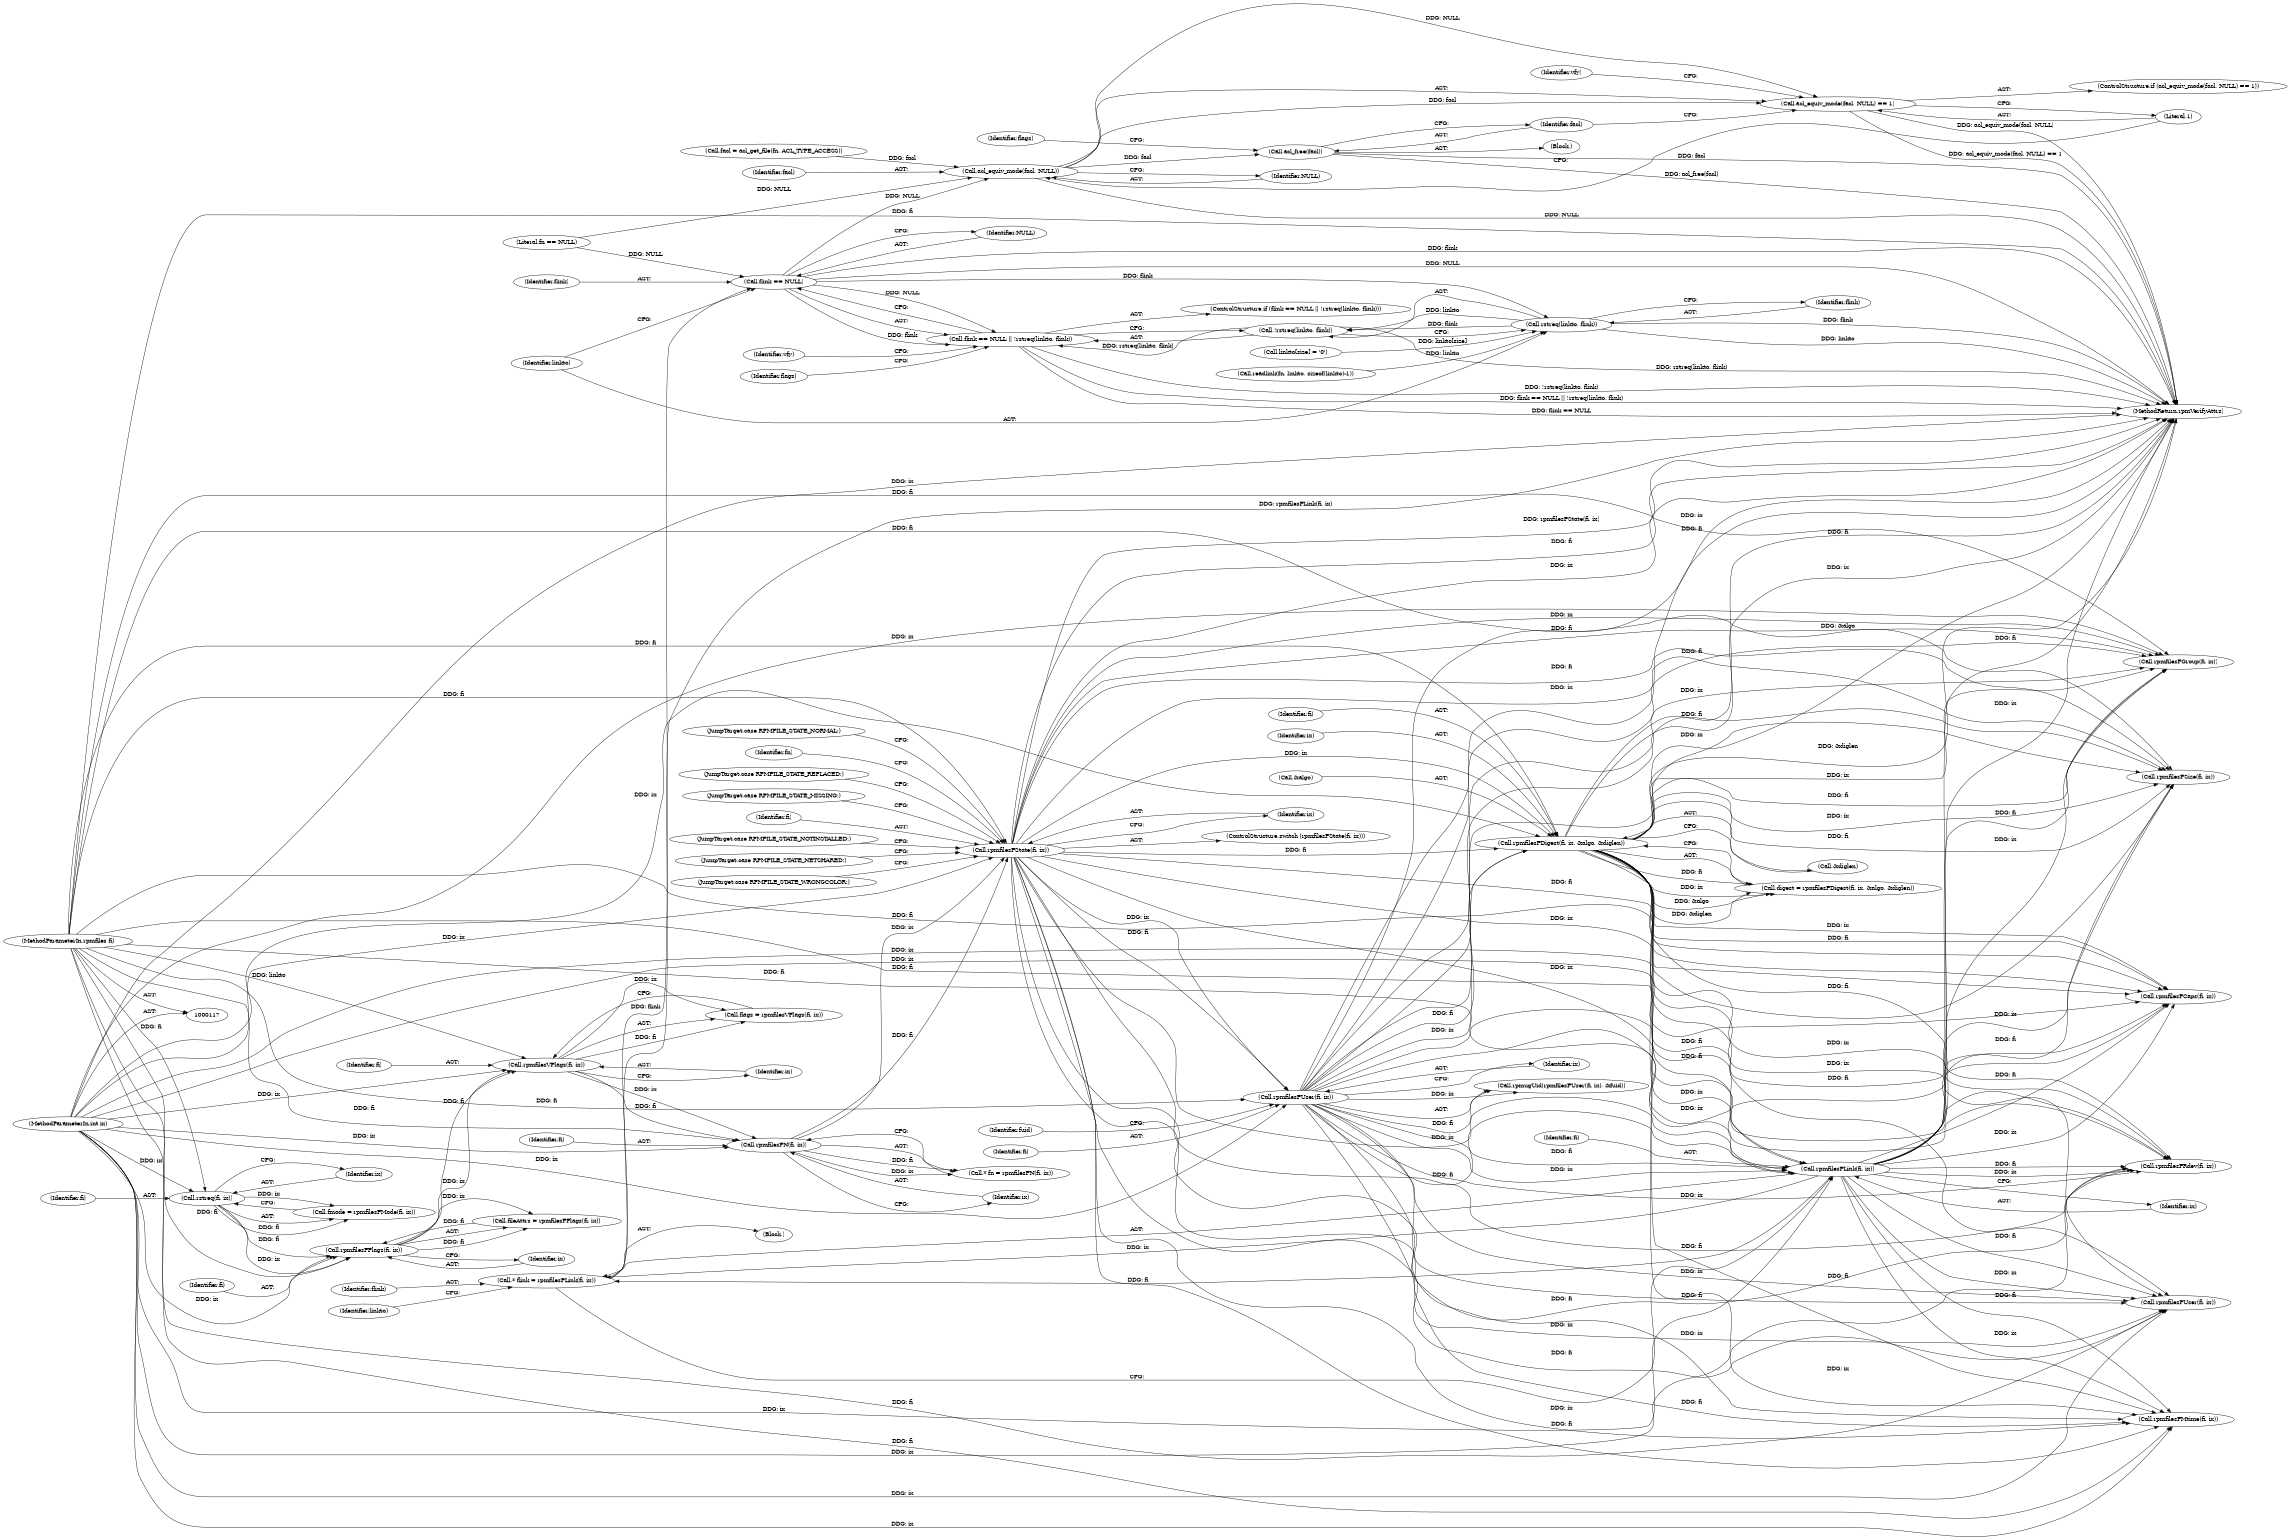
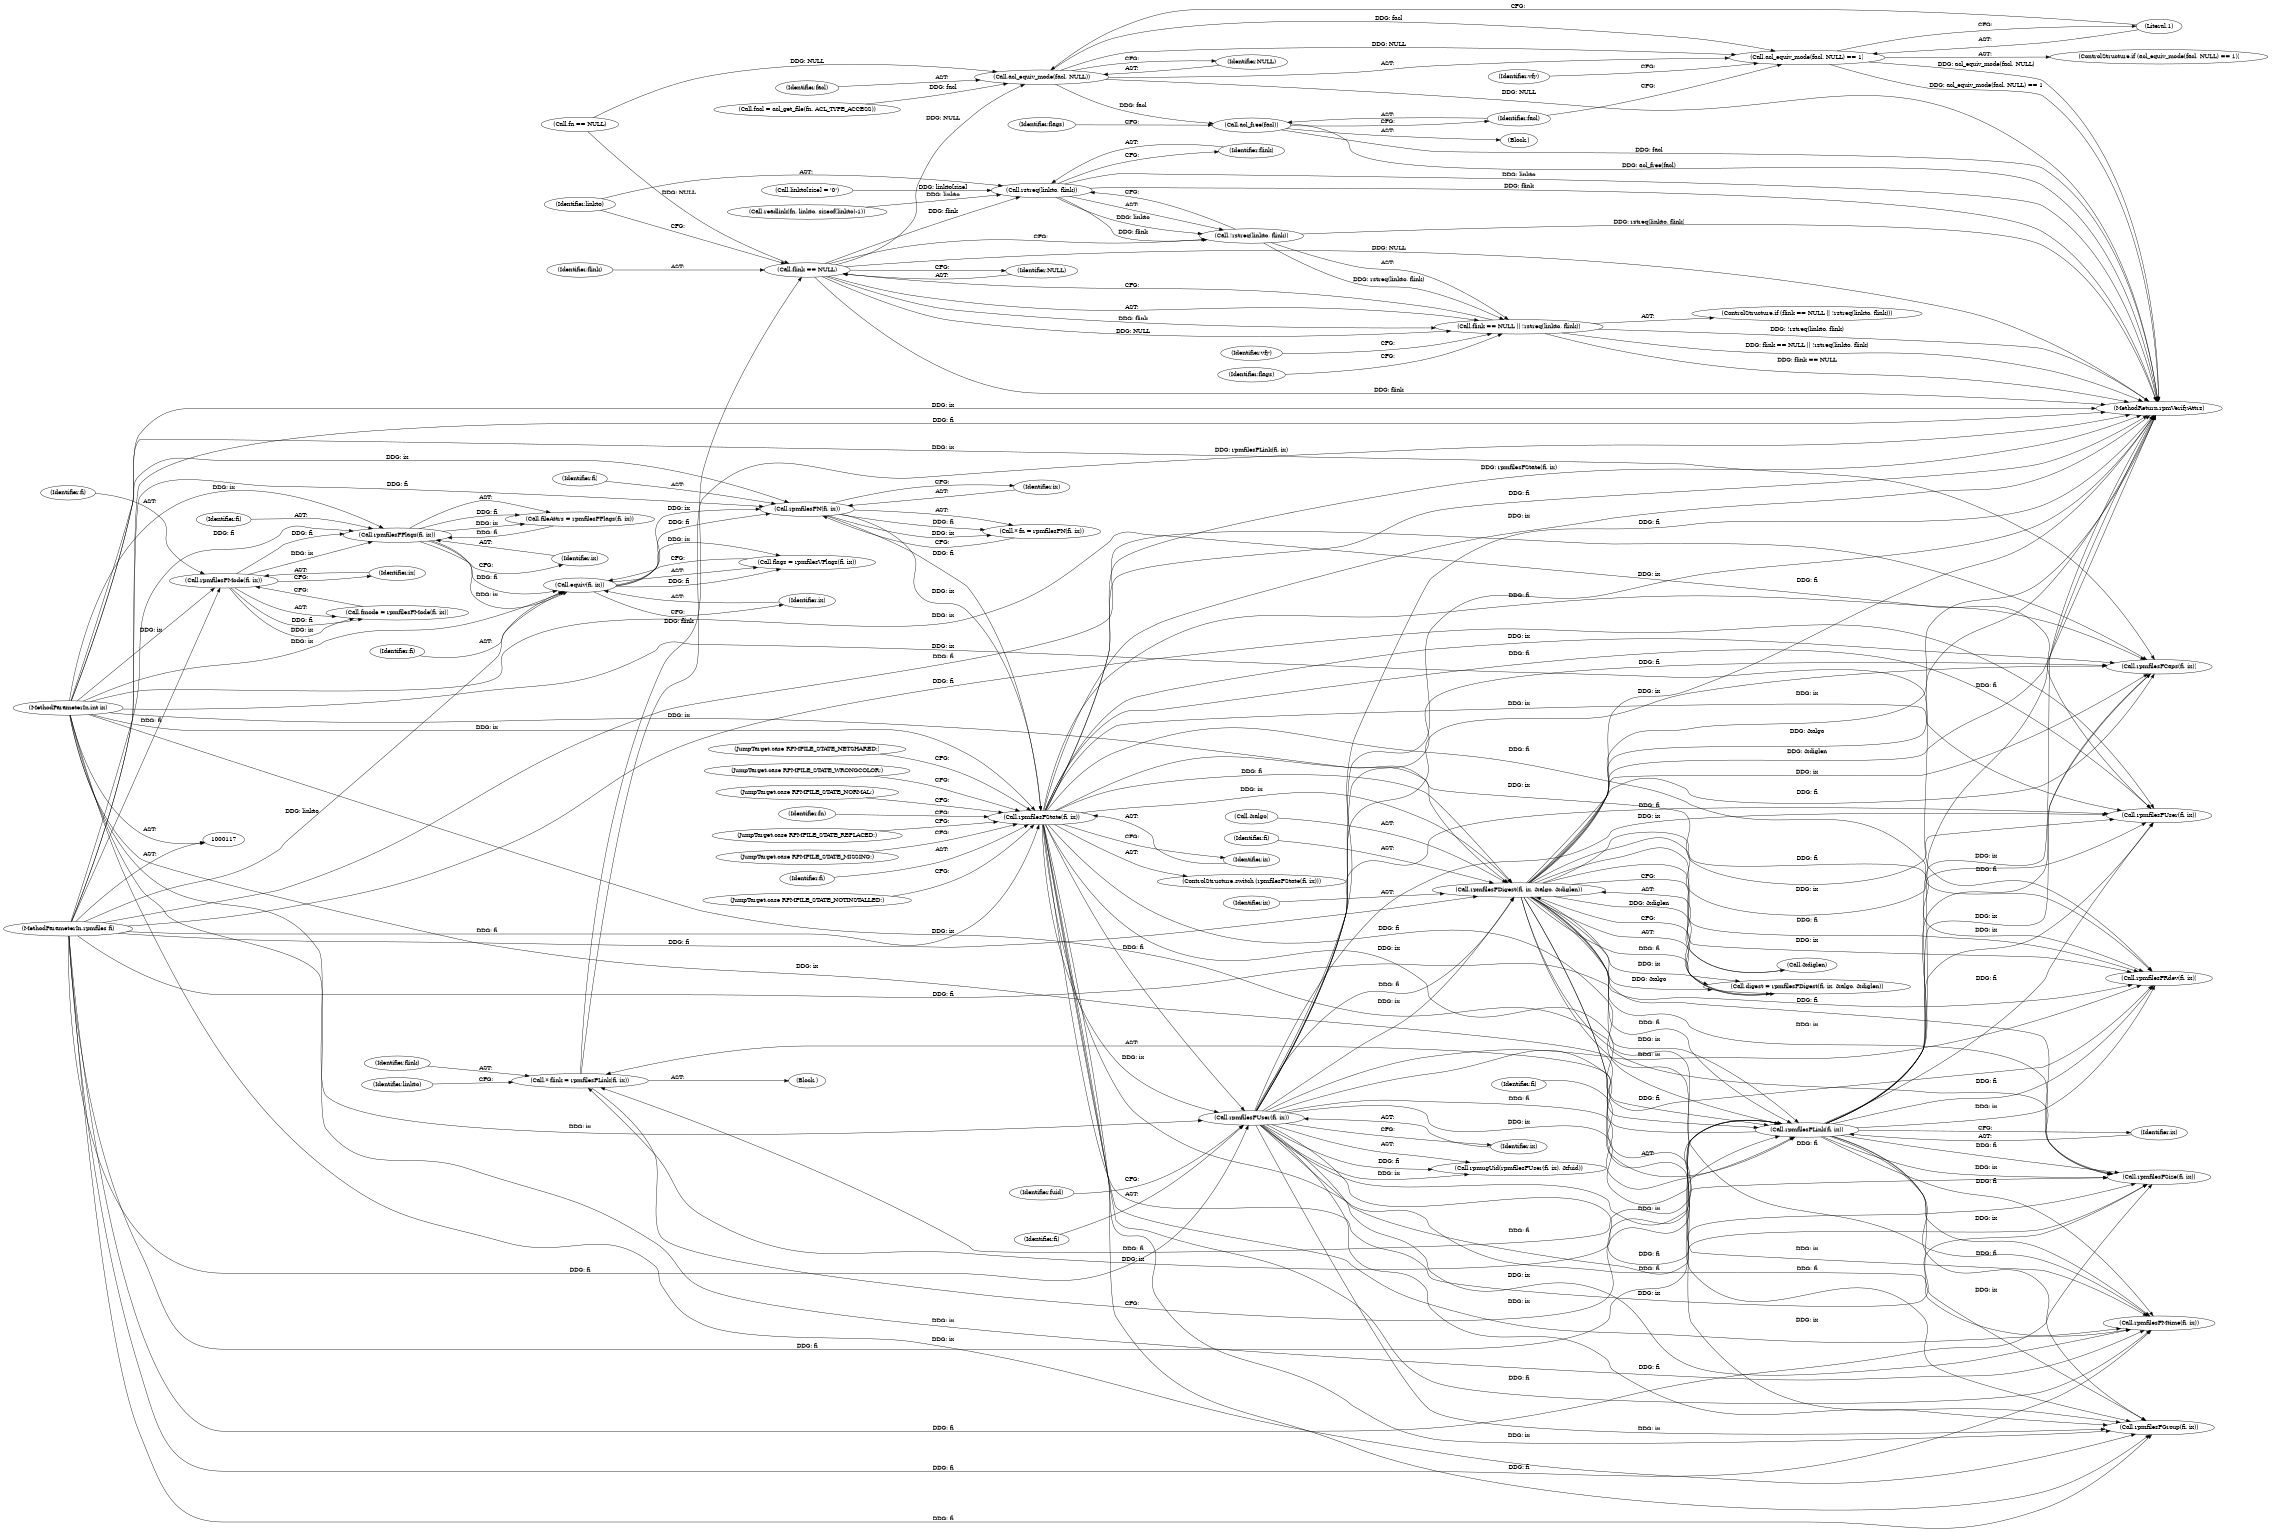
node "(Literal,fn == NULL)": label "(Literal,fn == NULL)" -> "(Call,fn == NULL)"
edge "(Call,flink == NULL || !rstreq(linkto, flink))" -> "(Call,!rstreq(linkto, flink))": now "(Call,flink == NULL)" -> "(Call,!rstreq(linkto, flink))"
node "(Call,rpmfilesVFlags(fi, ix))": label "(Call,rpmfilesVFlags(fi, ix))" -> "(Call,equiv(fi, ix))"
node "(Call,rstreq(fi, ix))": label "(Call,rstreq(fi, ix))" -> "(Call,rpmfilesFMode(fi, ix))"
